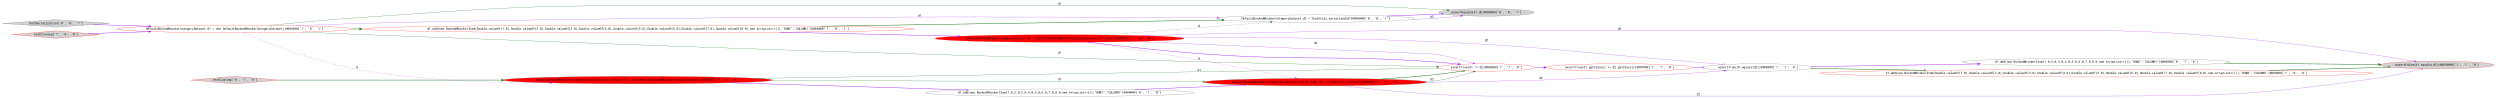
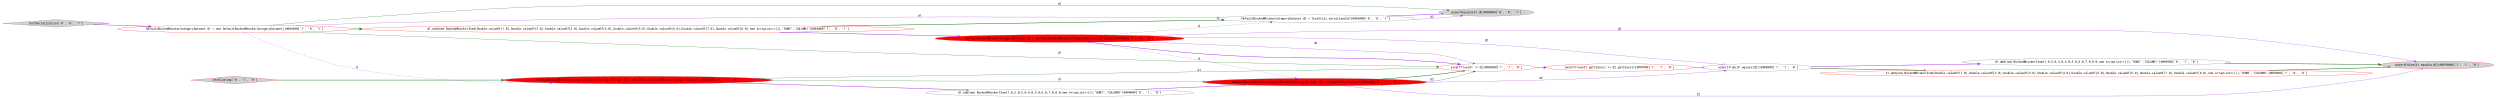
node "testCloning['1', '0', '0']": removed
